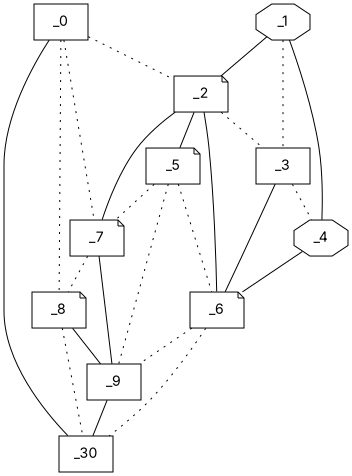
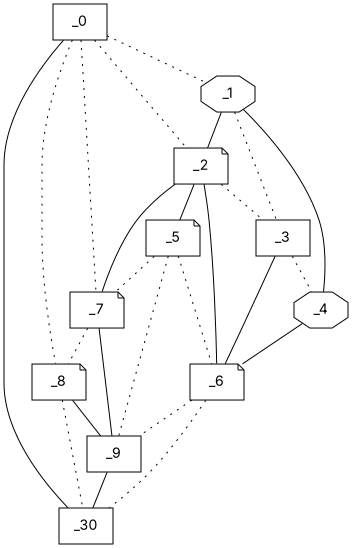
edge "_0" -- "_1": added
